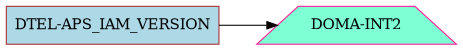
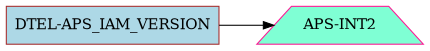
node "DOMA-INT2": label "DOMA-INT2" -> "APS-INT2"
